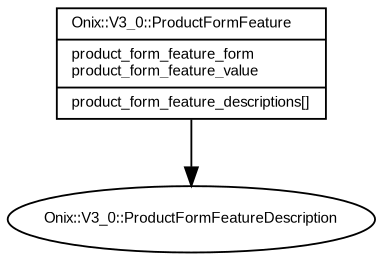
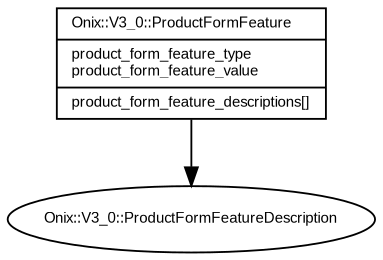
node "Onix::V3_0::ProductFormFeature": text "product_form_feature_form" -> "product_form_feature_type"
